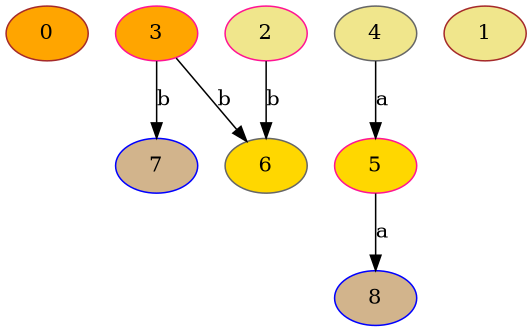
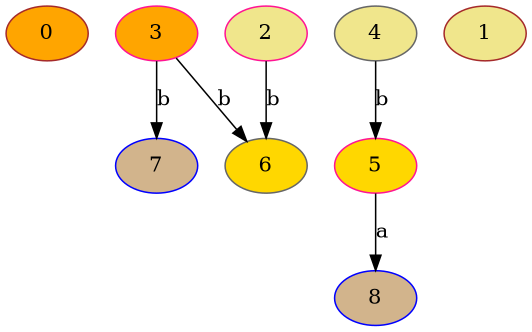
edge "4" -> "5": label "a" -> "b"
